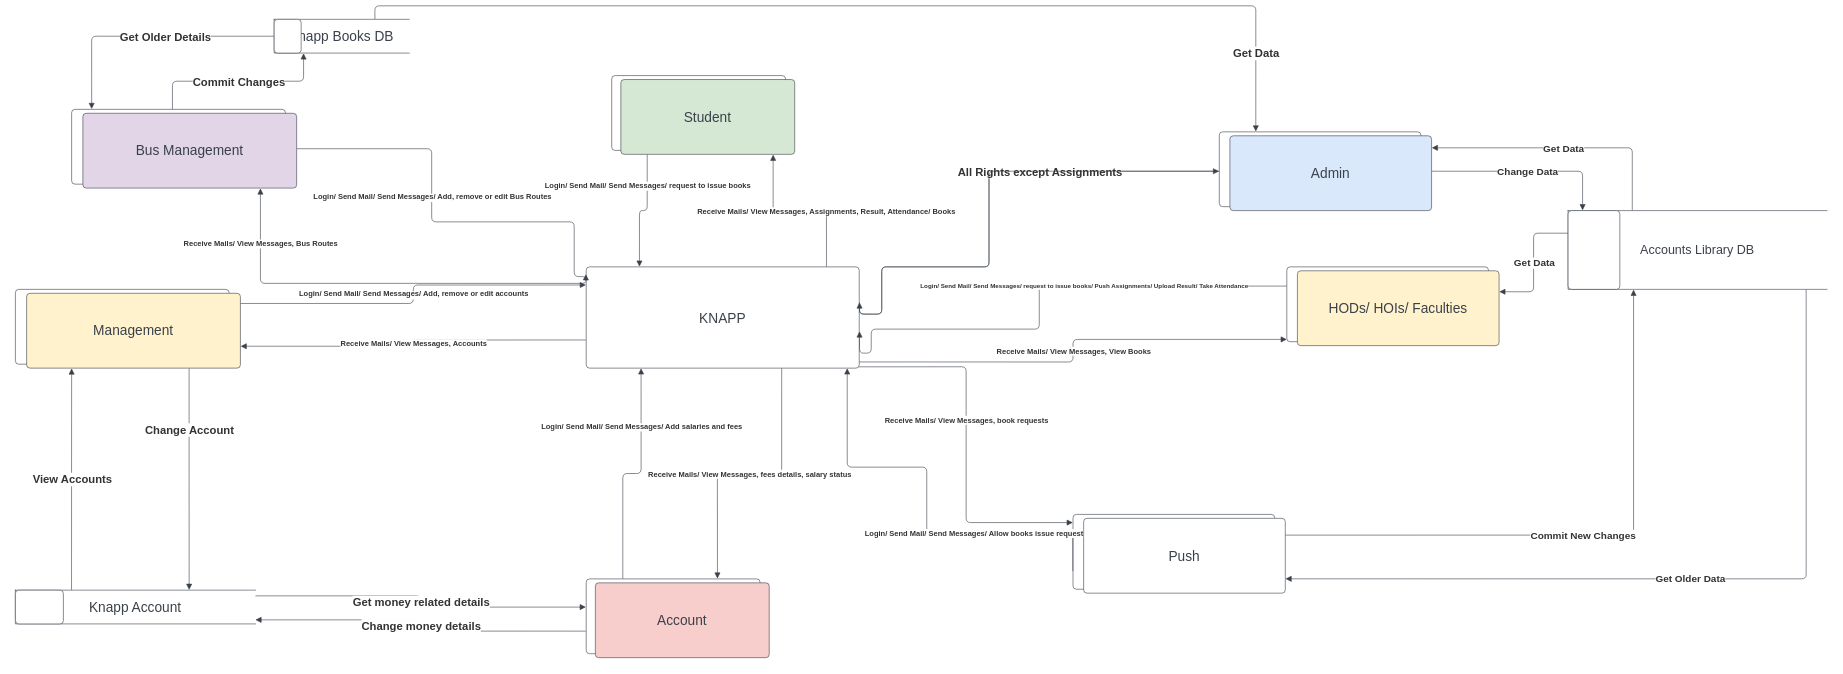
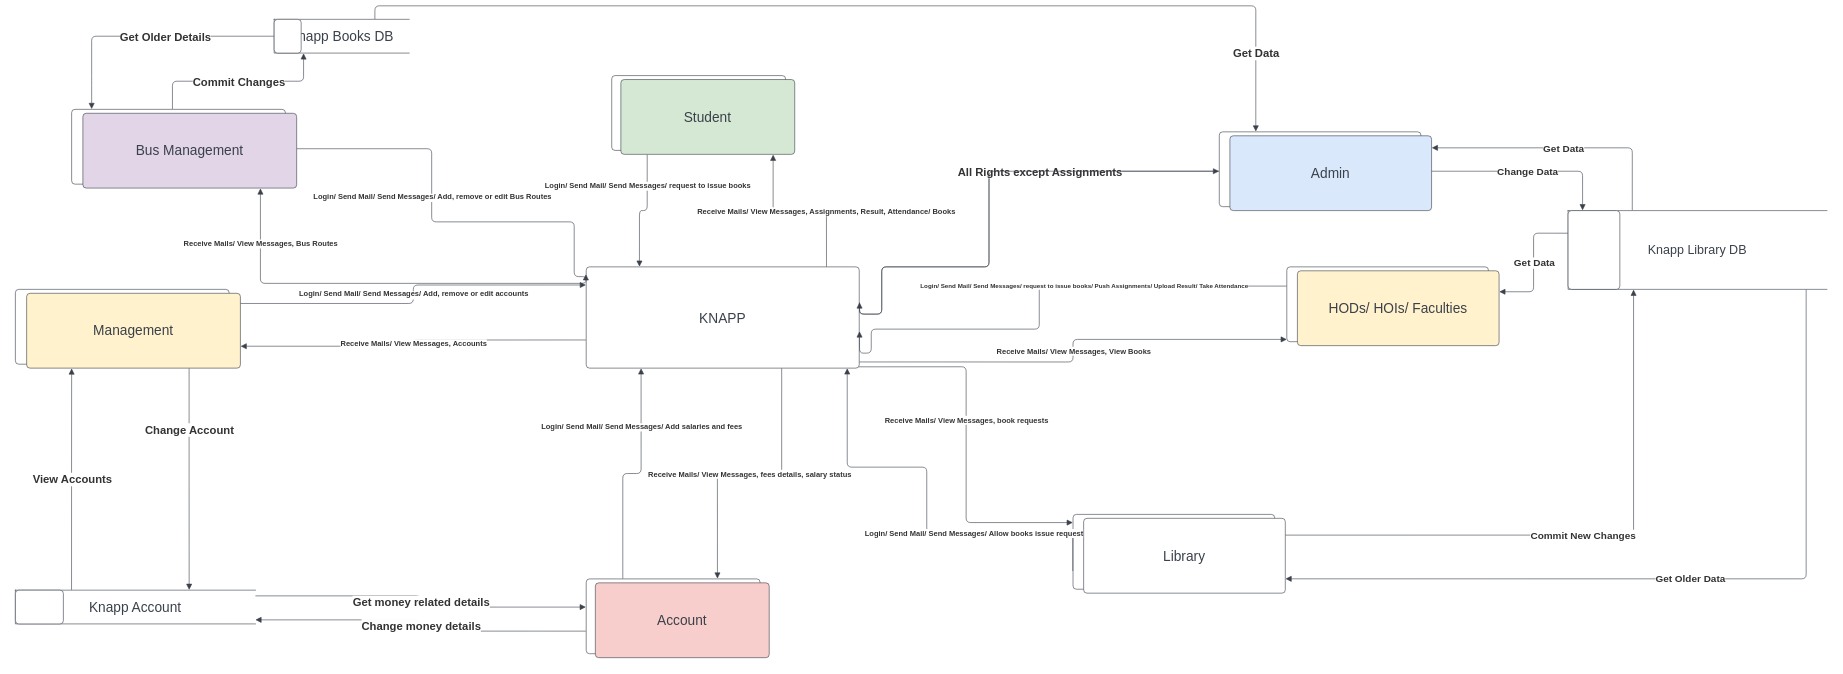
node "Accounts Library DB": label "Accounts Library DB" -> "Knapp Library DB"
node "Push": label "Push" -> "Library"
